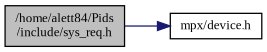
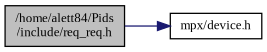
node "/home/alett84/Pids /include/sys_req.h": label "/home/alett84/Pids /include/sys_req.h" -> "/home/alett84/Pids /include/req_req.h"
